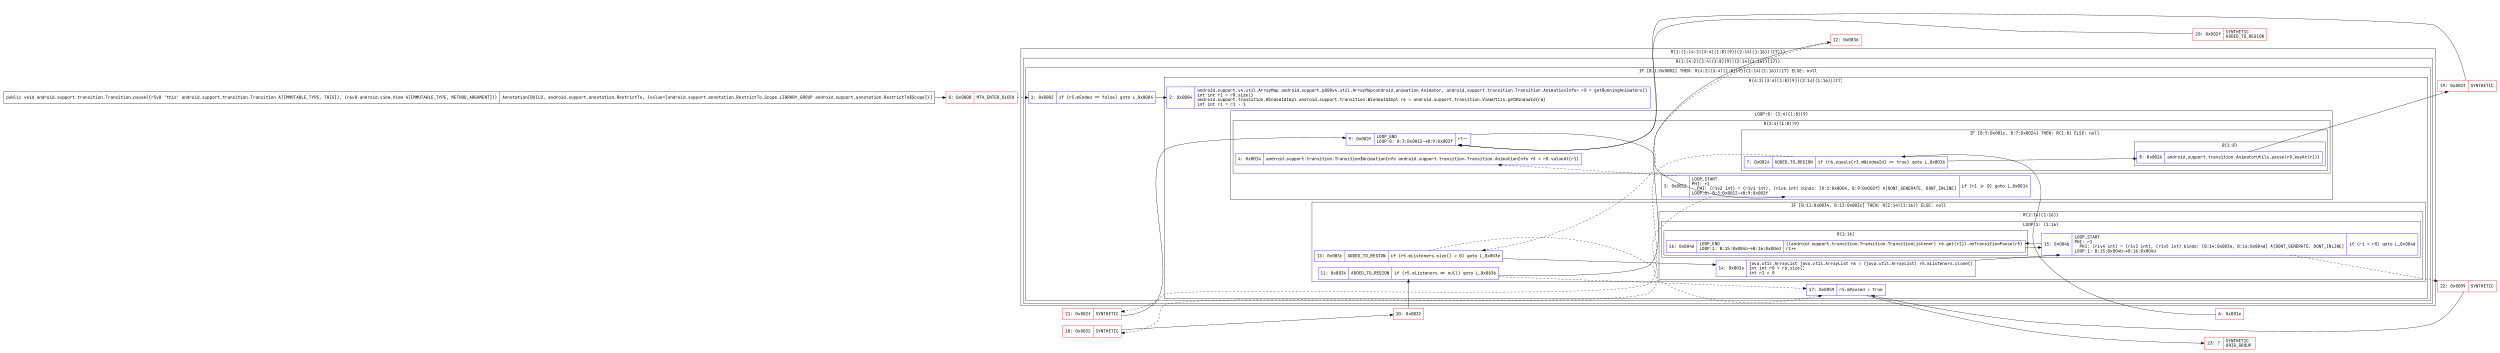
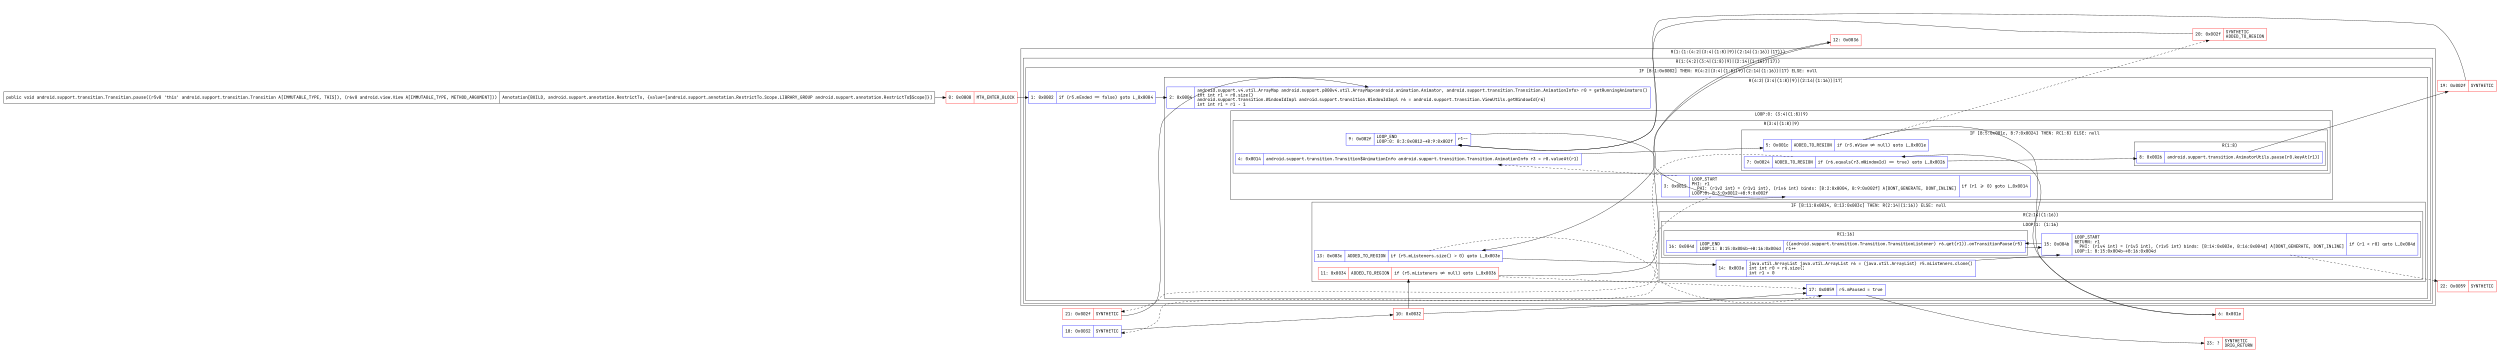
edge "0: 0x0000" -> "1: 0x0002": style dashed -> solid
node "5: 0x001c": added
edge "21: 0x002f" -> "9: 0x002f": now "21: 0x002f" -> "2: 0x0004"
edge "12: 0x0036" -> "13: 0x003c": style dashed -> solid
node "15: 0x004b": text "PHI: r1" -> "RETURN: r1"
node "11: 0x0034": color blue -> red
edge "22: 0x0059" -> "17: 0x0059": now "10: 0x0032" -> "17: 0x0059"
node "18: 0x0032": color red -> blue
node "23: ?": text "ORIG_GROUP" -> "ORIG_RETURN"
